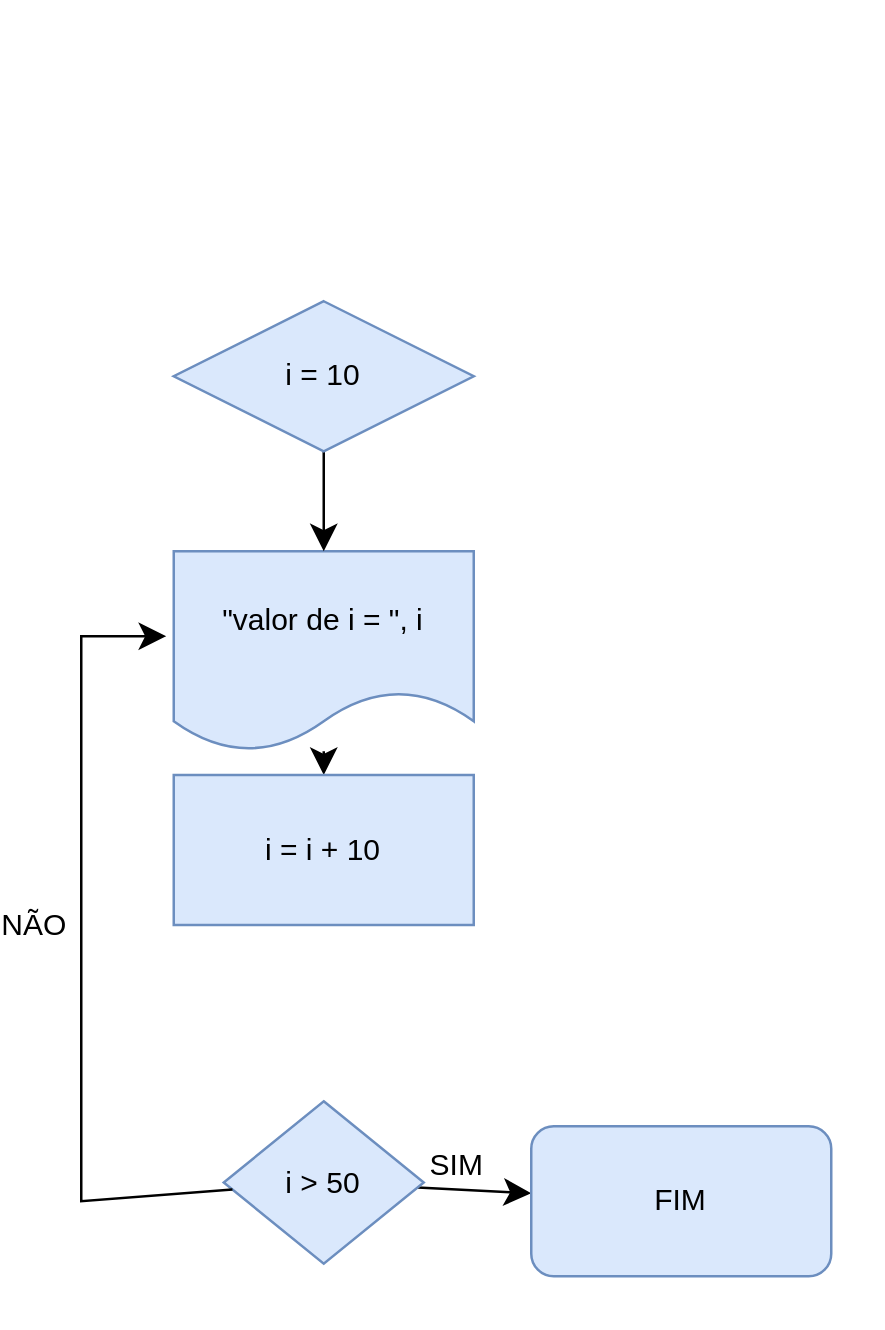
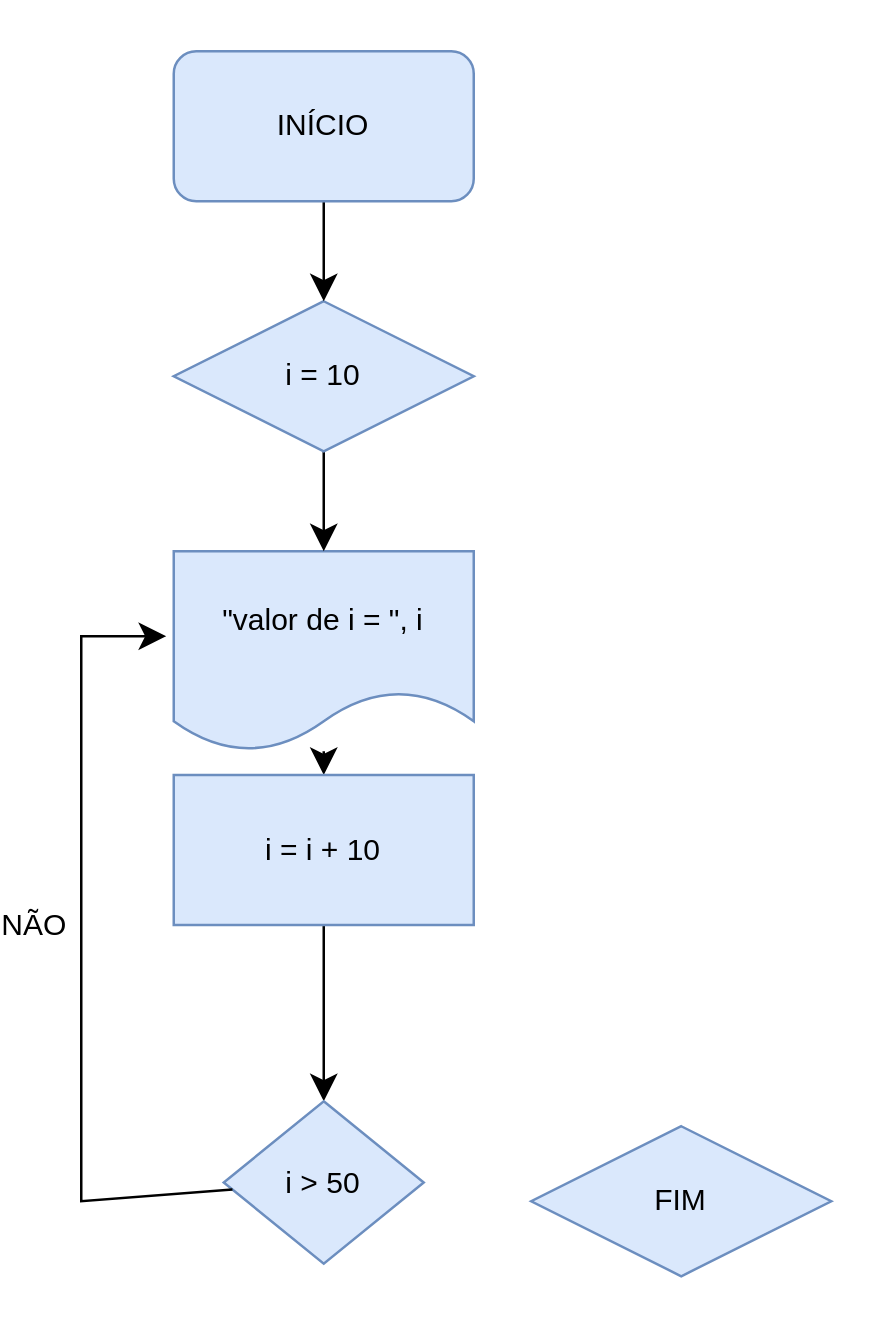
node "INÍCIO": added
edge "INÍCIO" -> "i = 10": added
edge "i = i + 10" -> "i > 50": added
edge "i > 50" -> "FIM": removed, label "SIM"
node "FIM": shape rounded rectangle -> diamond
